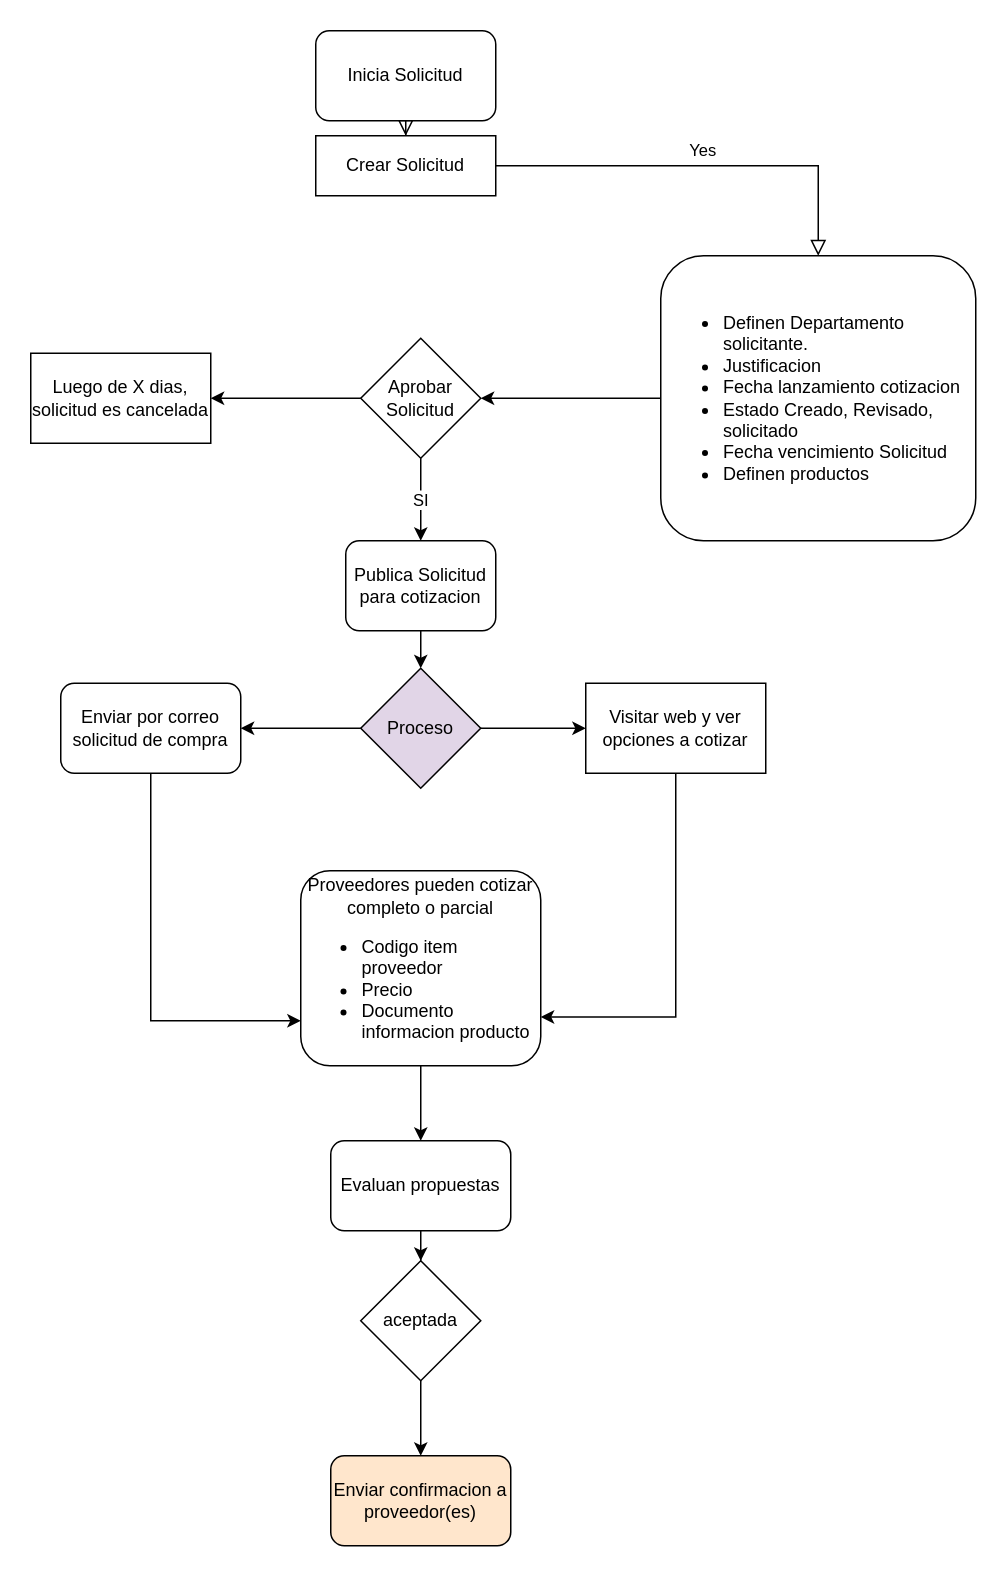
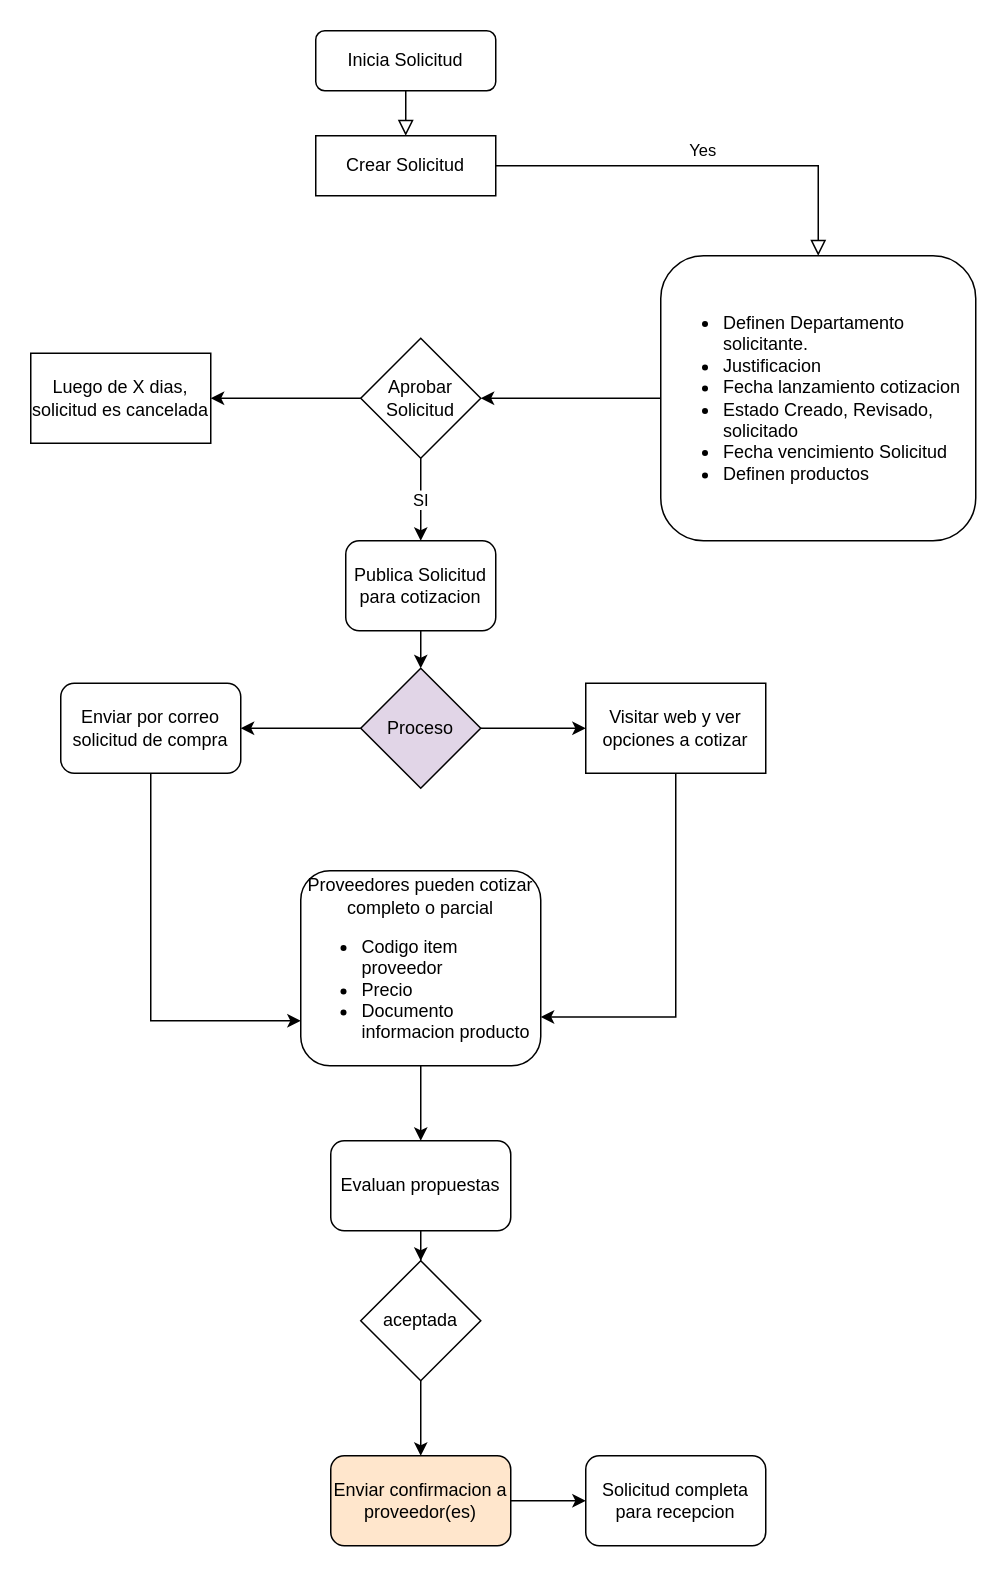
node "Inicia Solicitud": size 180x90 -> 180x60
edge "Enviar confirmacion a proveedor(es)" -> "Solicitud completa para recepcion": added
node "Solicitud completa para recepcion": added
